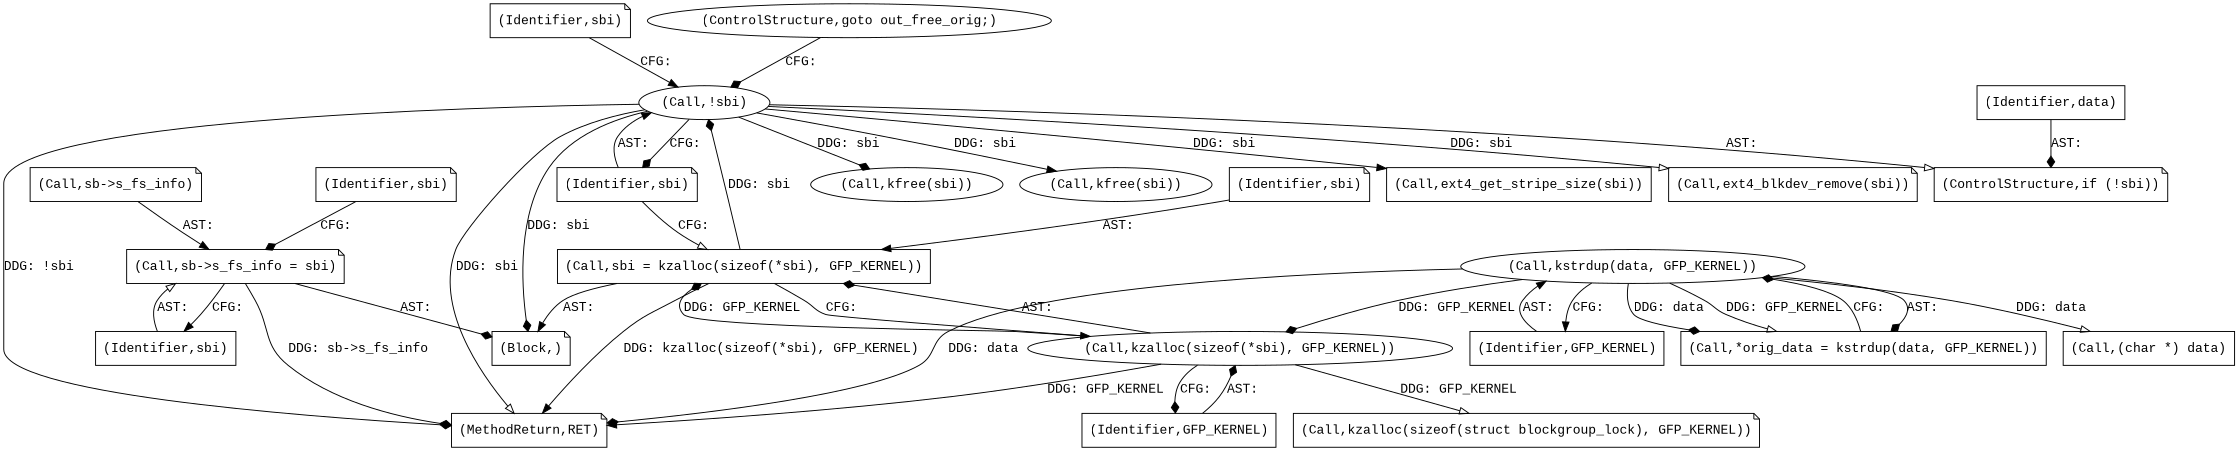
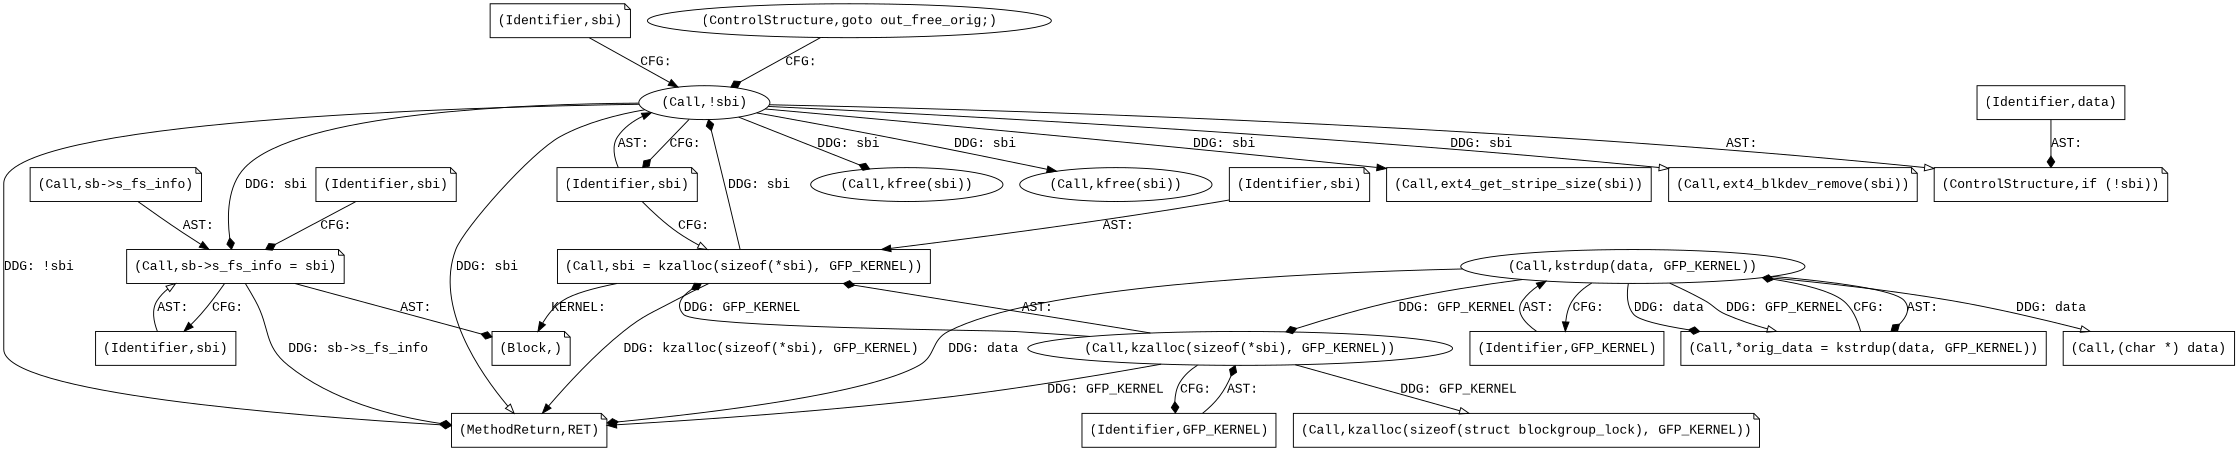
edge "(Call,!sbi)" -> "(Block,)": now "(Call,!sbi)" -> "(Call,sb->s_fs_info = sbi)"
edge "(Call,sbi = kzalloc(sizeof(*sbi), GFP_KERNEL))" -> "(Block,)": label "AST: " -> "KERNEL: "
edge "(Call,sbi = kzalloc(sizeof(*sbi), GFP_KERNEL))" -> "(Call,kzalloc(sizeof(*sbi), GFP_KERNEL))": removed, label "CFG:"
